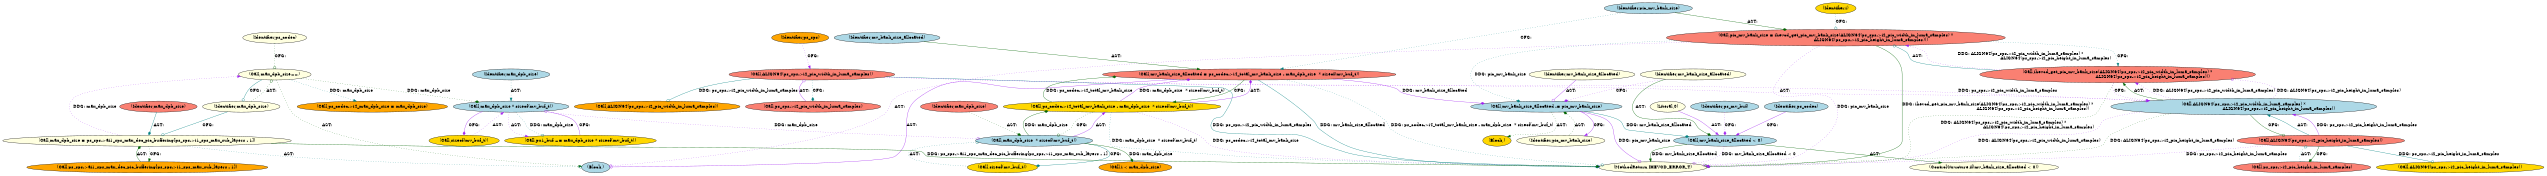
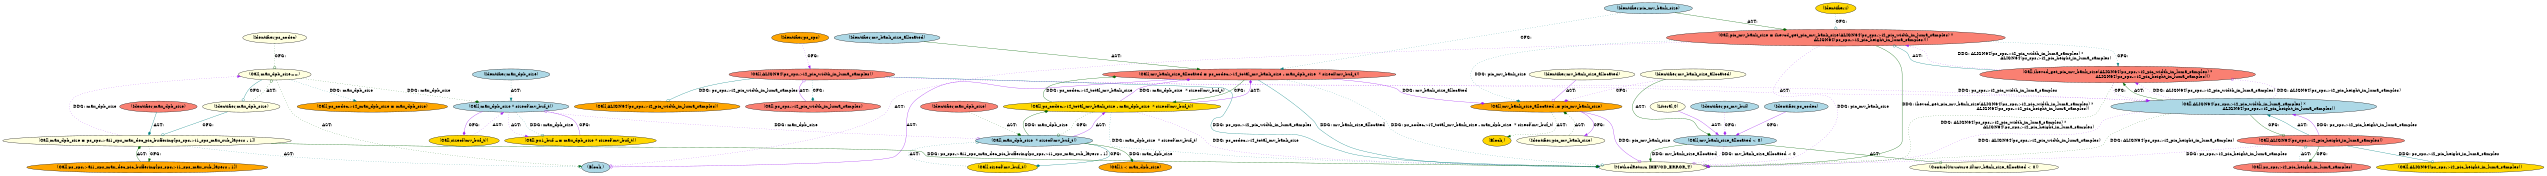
node "(Call,mv_bank_size_allocated -= pic_mv_bank_size)": fillcolor lightblue -> orange
edge "(Call,mv_bank_size_allocated -= pic_mv_bank_size)" -> "(Call,mv_bank_size_allocated < 0)": removed, label "DDG: mv_bank_size_allocated"
edge "(Call,mv_bank_size_allocated < 0)" -> "(ControlStructure,if(mv_bank_size_allocated < 0))": arrowhead normal -> odot
